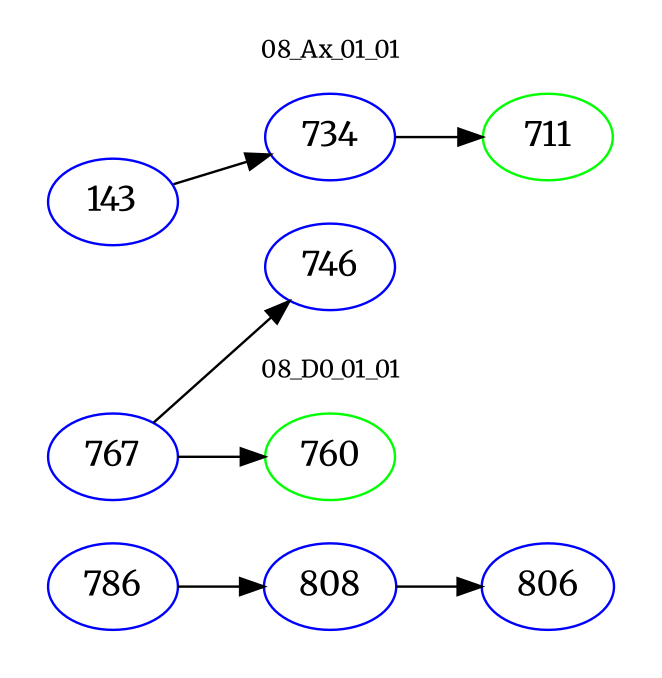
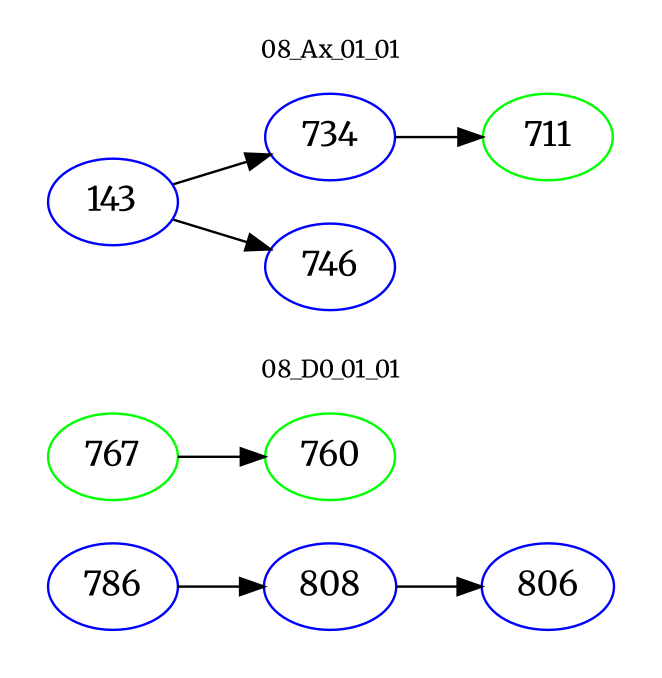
edge "767" -> "746": now "143" -> "746"
node "767": color blue -> green
